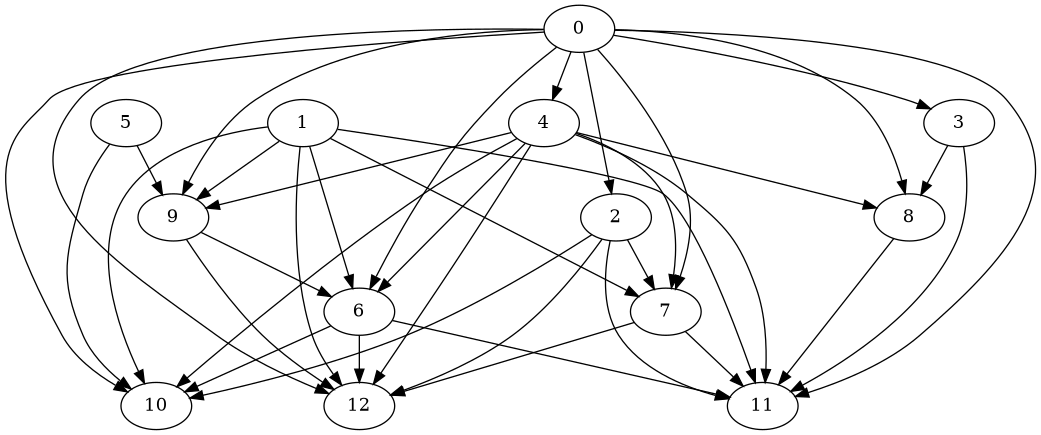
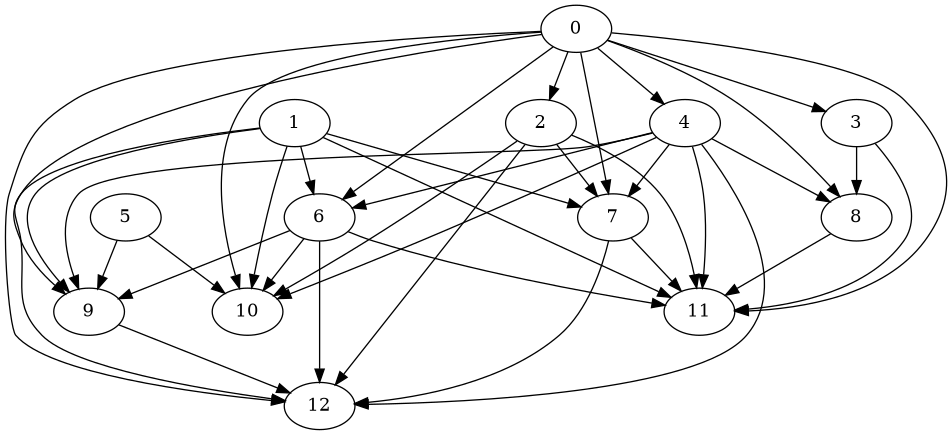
edge "9" -> "6": reversed
